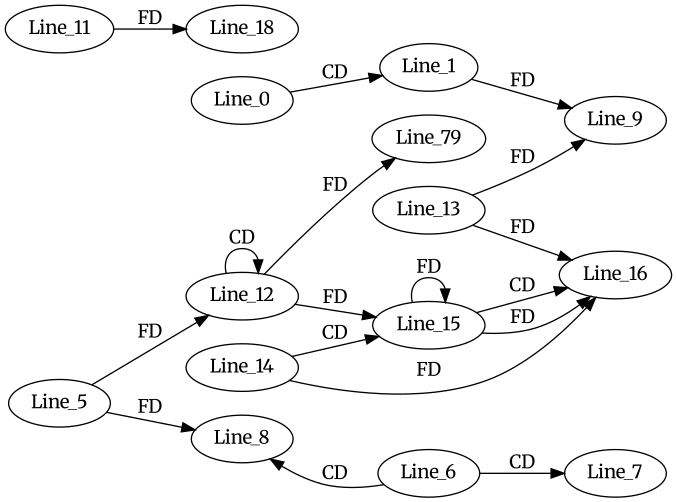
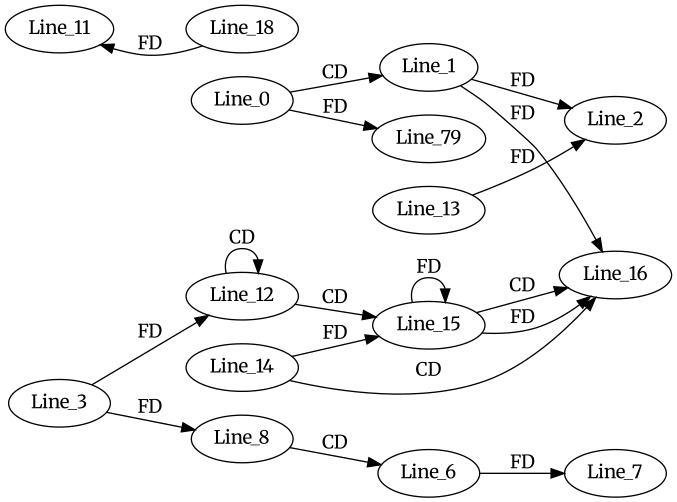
edge "Line_11" -> "Line_18": reversed
node "Line_9": label "Line_9" -> "Line_2"
edge "Line_12" -> "Line_79": now "Line_0" -> "Line_79"
edge "Line_13" -> "Line_16": now "Line_1" -> "Line_16"
edge "Line_12" -> "Line_15": label "FD" -> "CD"
edge "Line_14" -> "Line_15": label "CD" -> "FD"
edge "Line_14" -> "Line_16": label "FD" -> "CD"
node "Line_5": label "Line_5" -> "Line_3"
edge "Line_6" -> "Line_7": label "CD" -> "FD"
edge "Line_6" -> "Line_8": reversed
